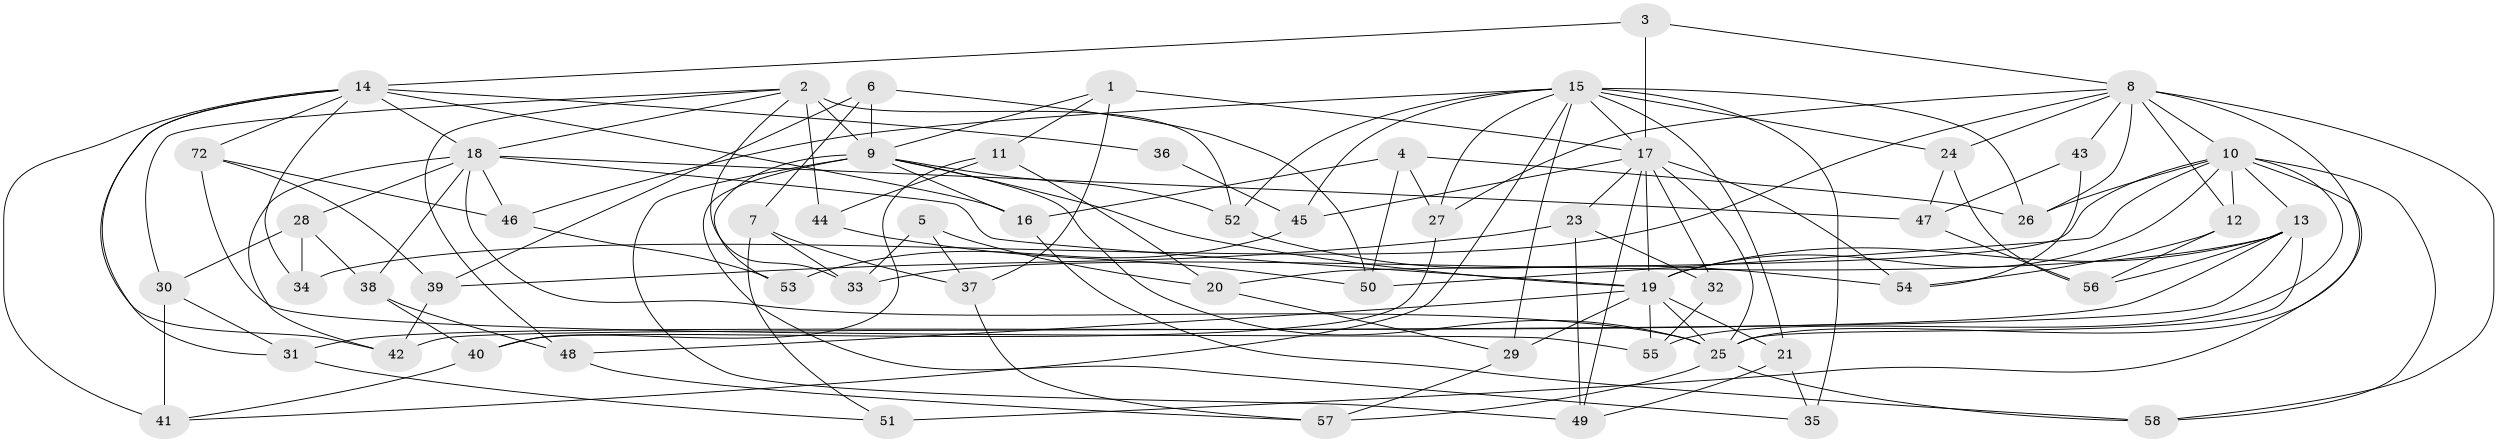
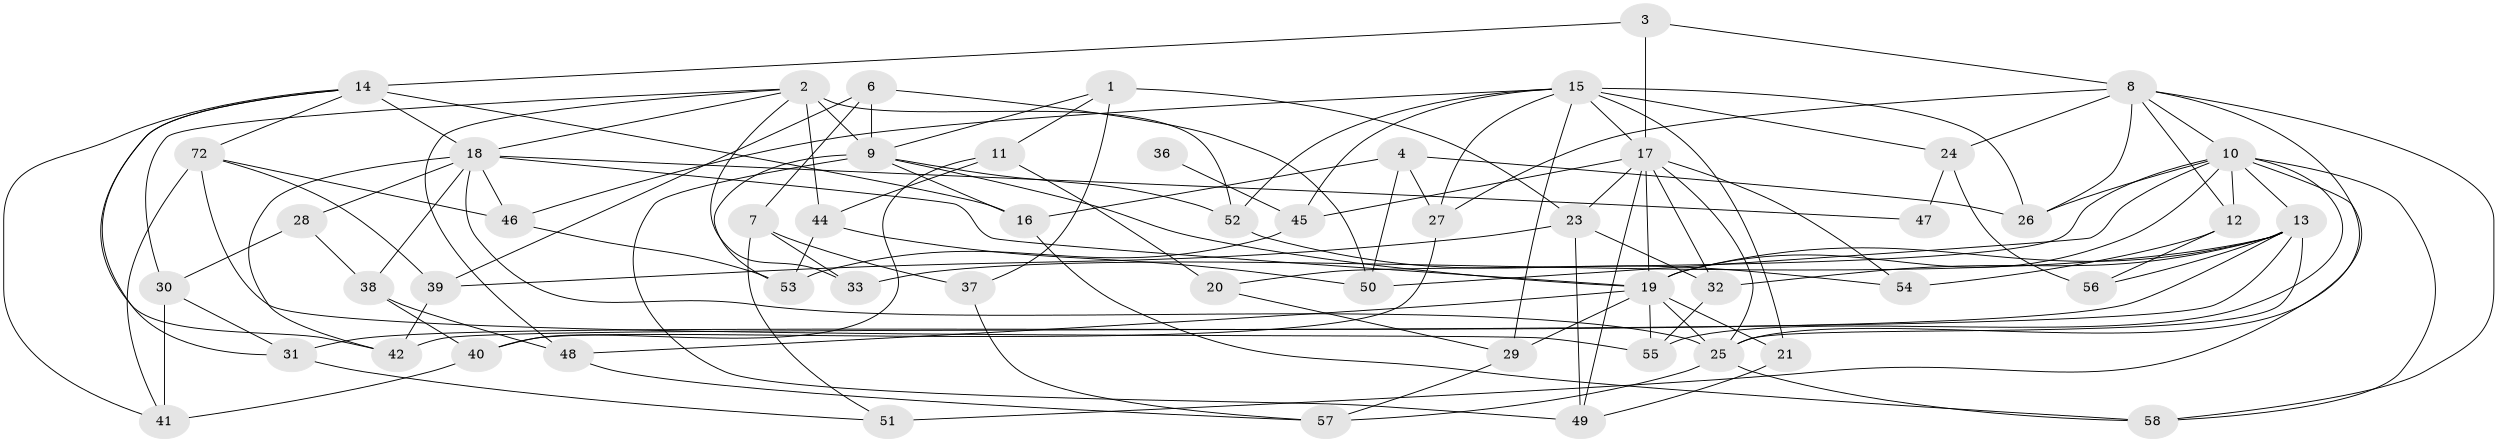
edge "14" -- "36": removed
edge "1" -- "17": now "1" -- "23"
node "43": removed
node "5": removed
edge "44" -- "53": added
edge "47" -- "56": removed
edge "13" -- "32": added
node "34": removed
edge "9" -- "25": removed
edge "15" -- "41": now "72" -- "41"
node "35": removed
